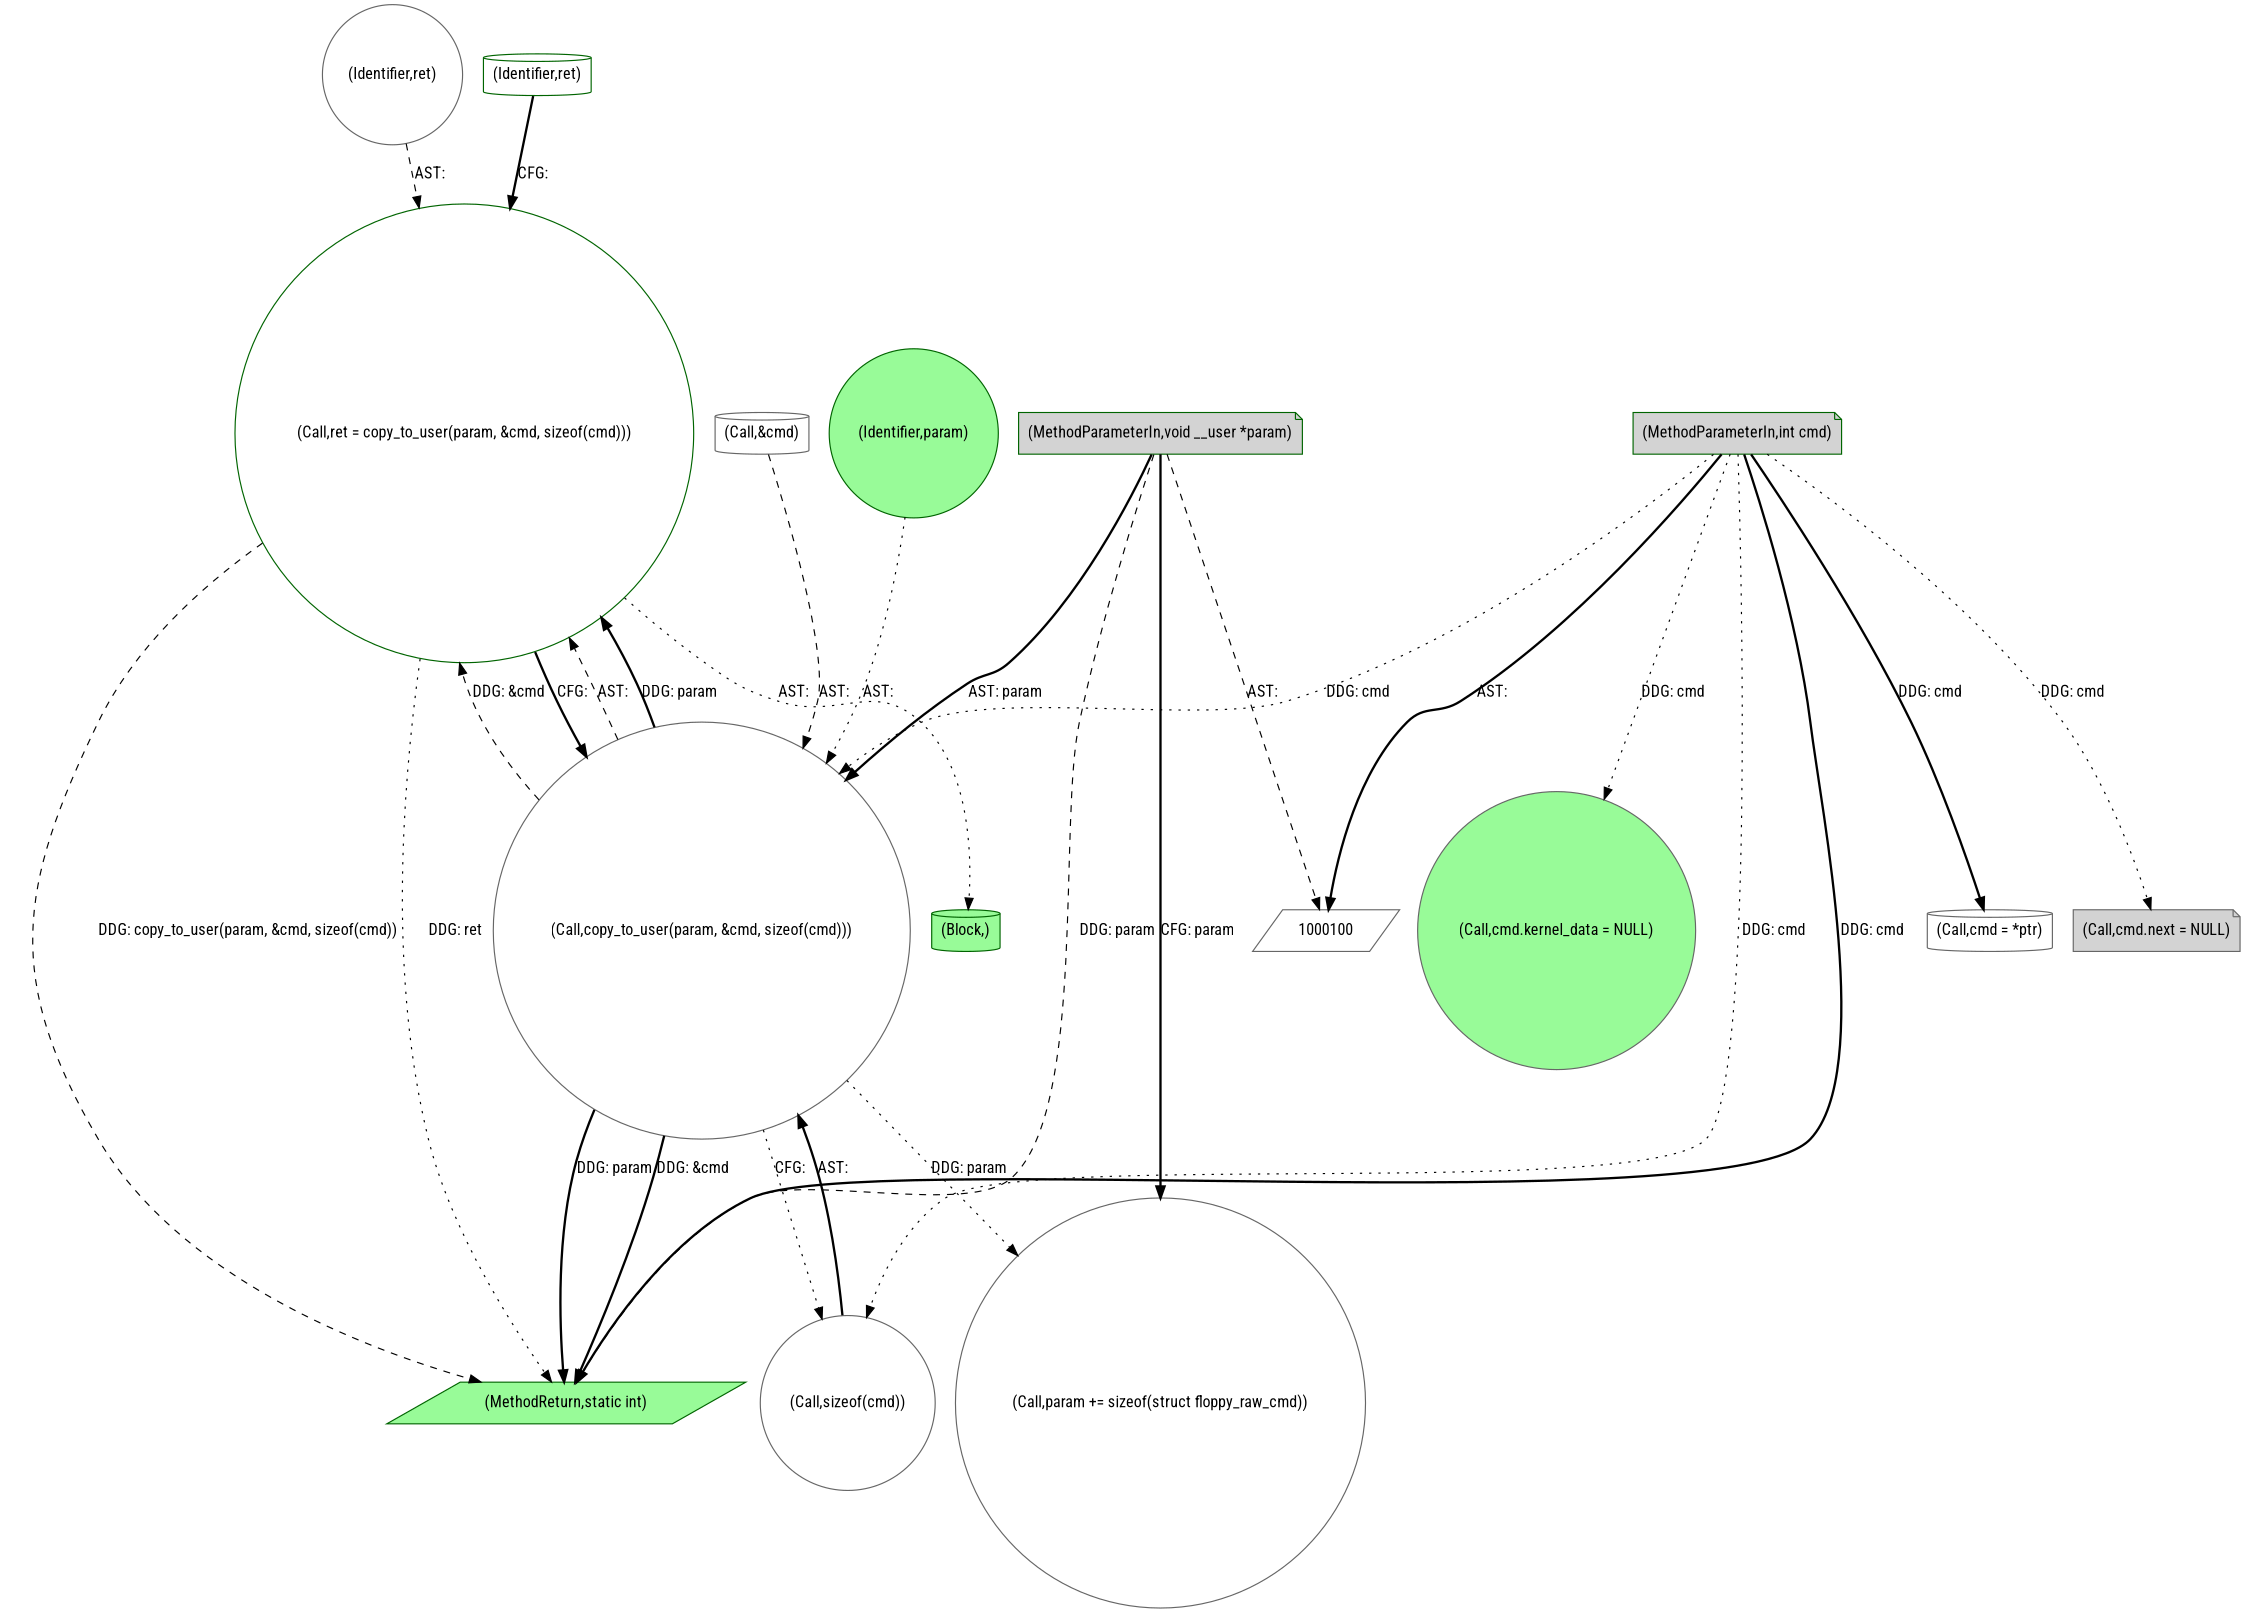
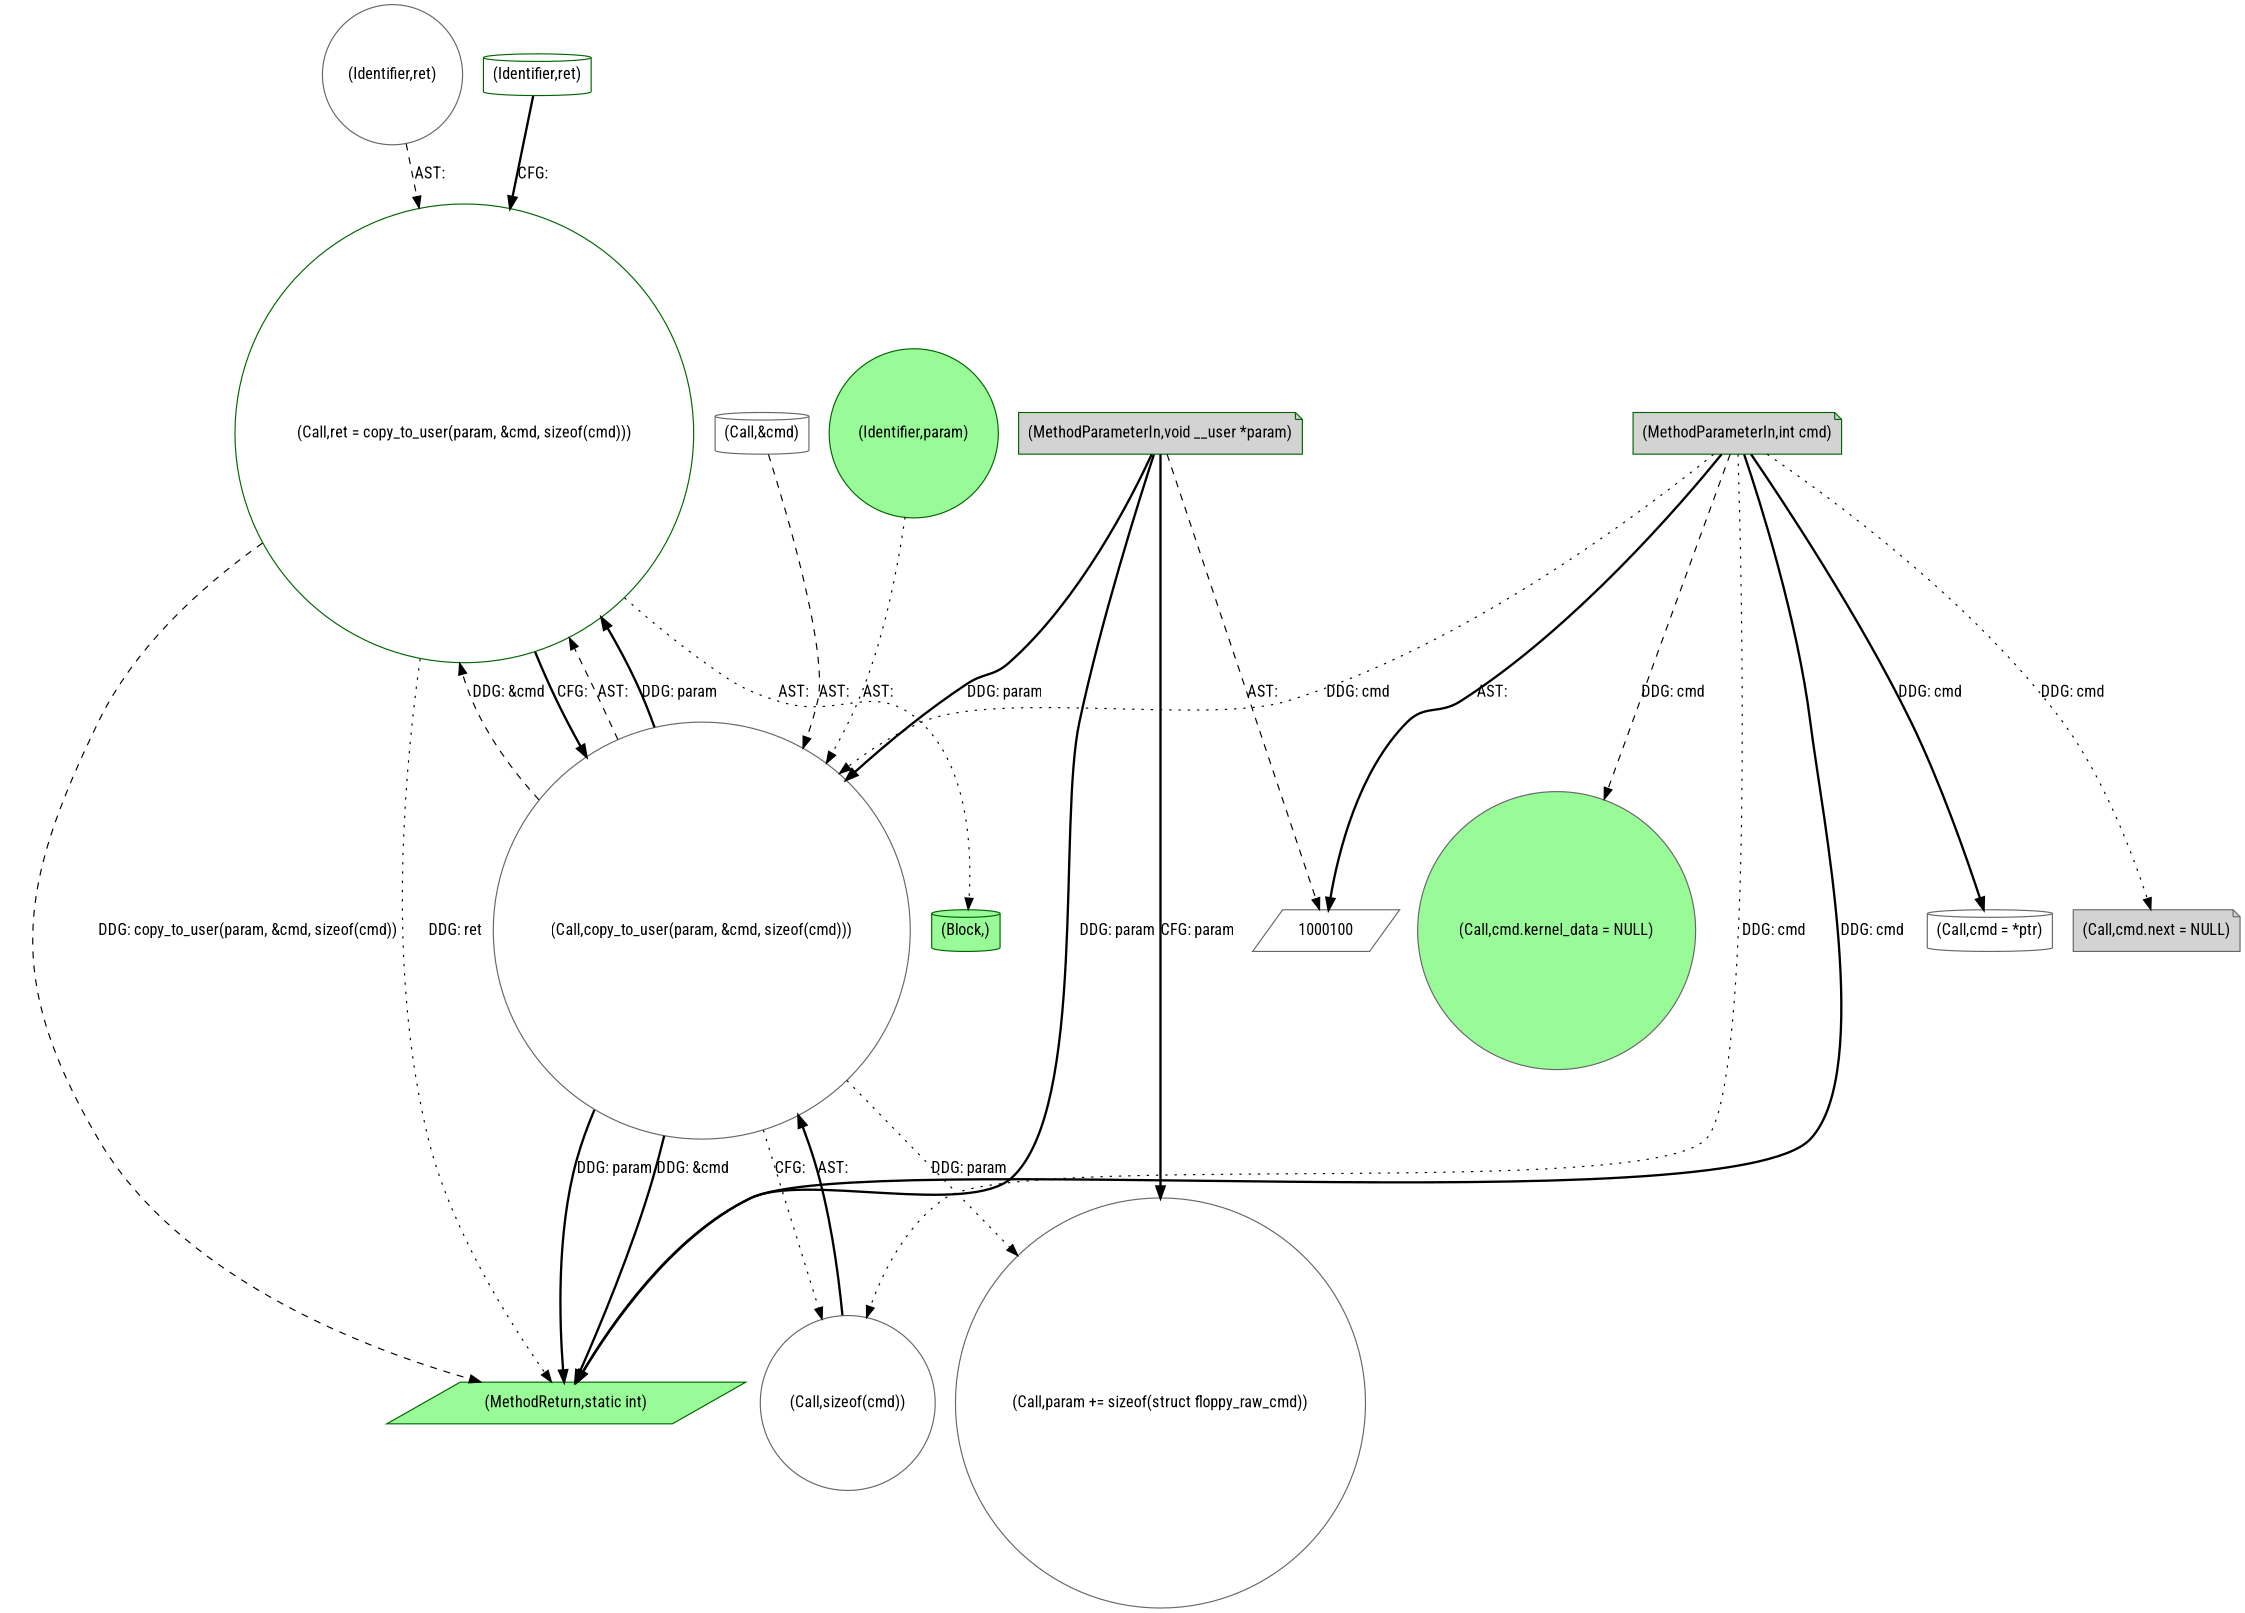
edge "(MethodParameterIn,int cmd)" -> "(Call,cmd.kernel_data = NULL)": style dotted -> dashed
edge "(MethodParameterIn,void __user *param)" -> "(Call,copy_to_user(param, &cmd, sizeof(cmd)))": label "AST: param" -> "DDG: param"
edge "(MethodParameterIn,void __user *param)" -> "(MethodReturn,static int)": style dashed -> bold
